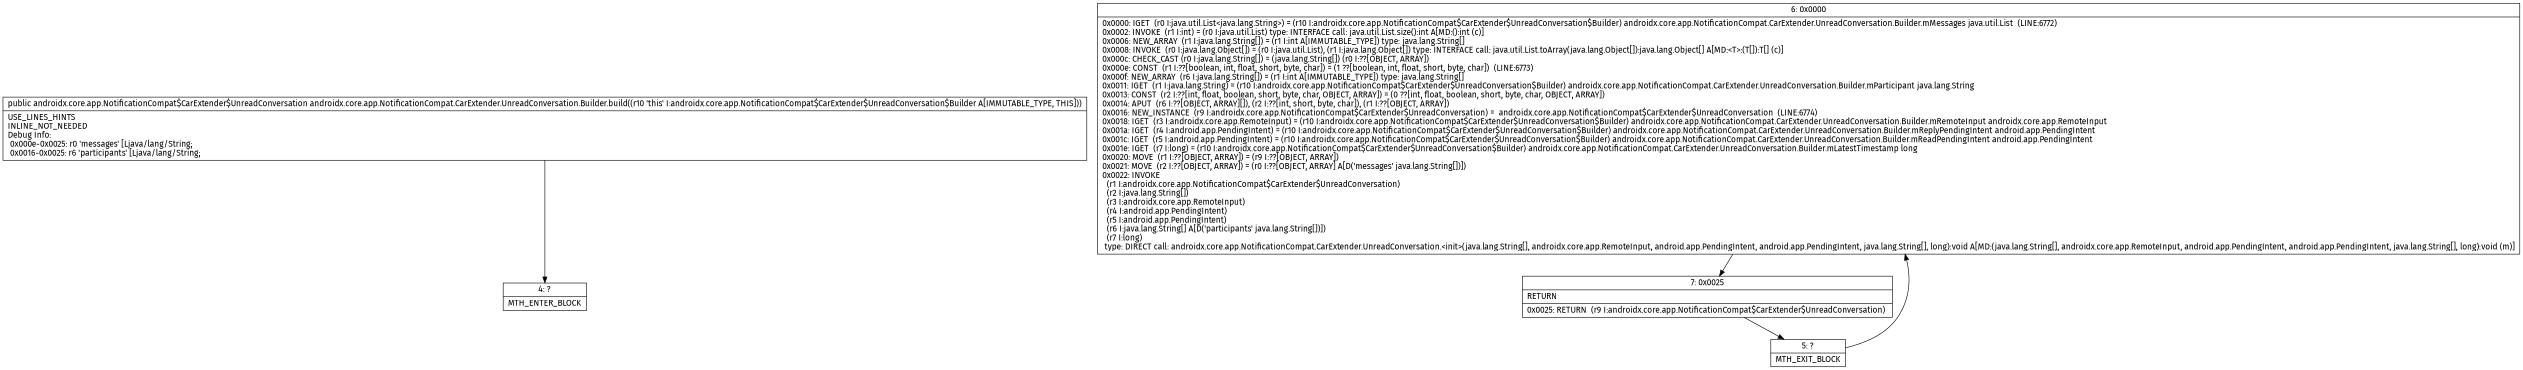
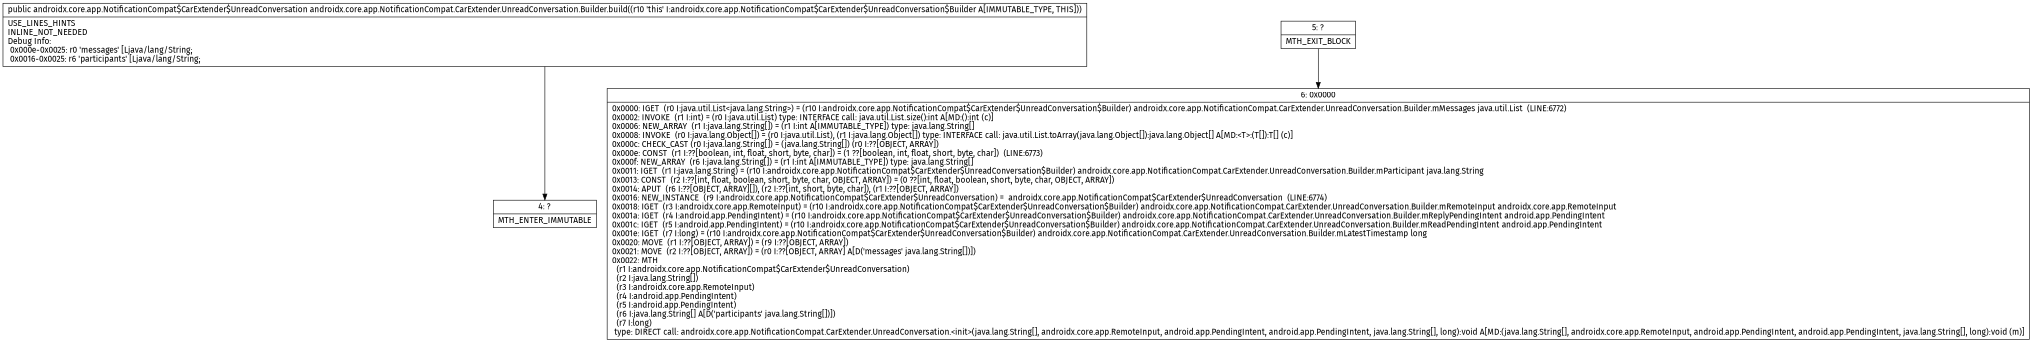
node "6: 0x0000": text "0x0022: INVOKE" -> "0x0022: MTH"
node "7: 0x0025": removed
node "4: ?": text "MTH_ENTER_BLOCK" -> "MTH_ENTER_IMMUTABLE"
